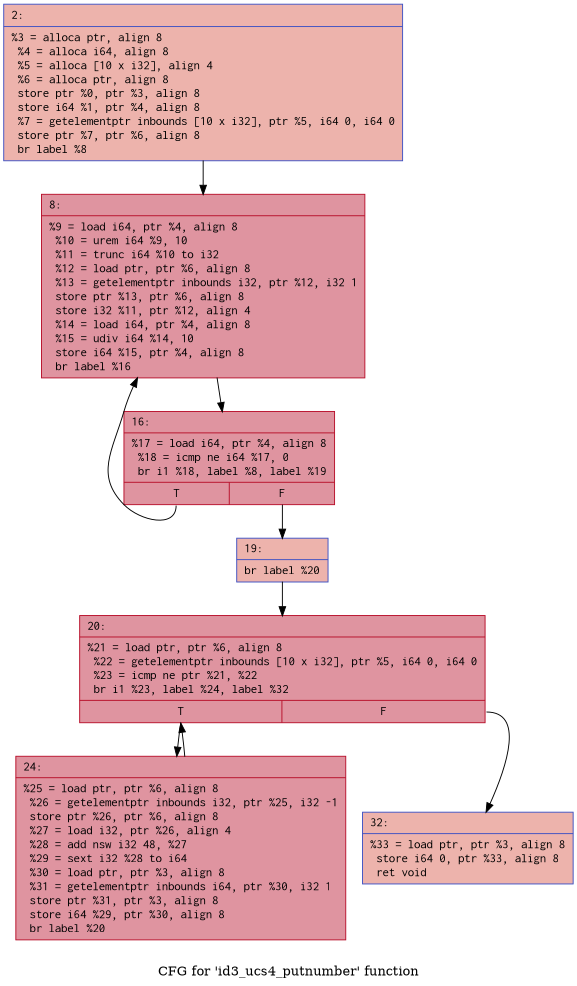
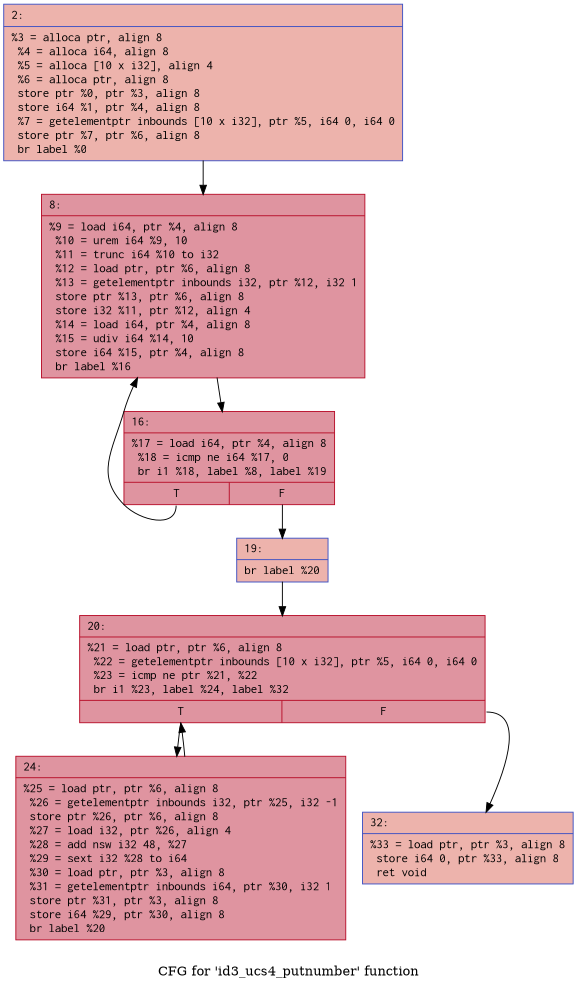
node "2:": text "br label %8" -> "br label %0"
